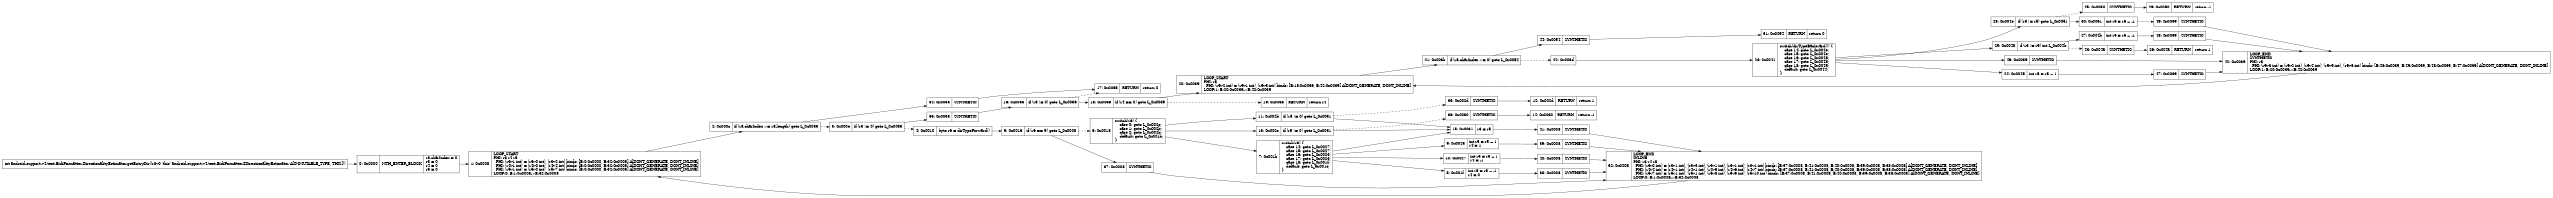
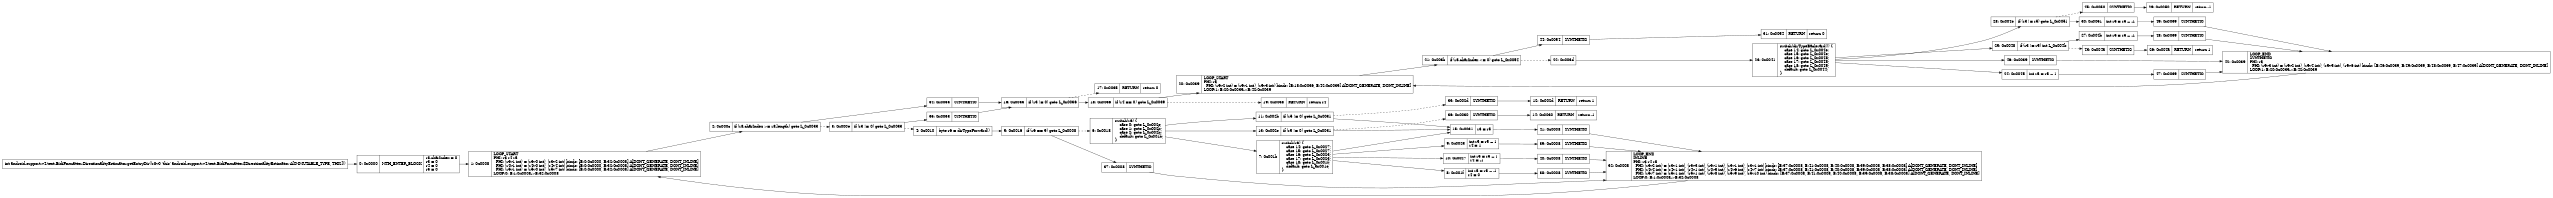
edge "34: 0x0033" -> "17: 0x0035": now "34: 0x0033" -> "16: 0x0033"
